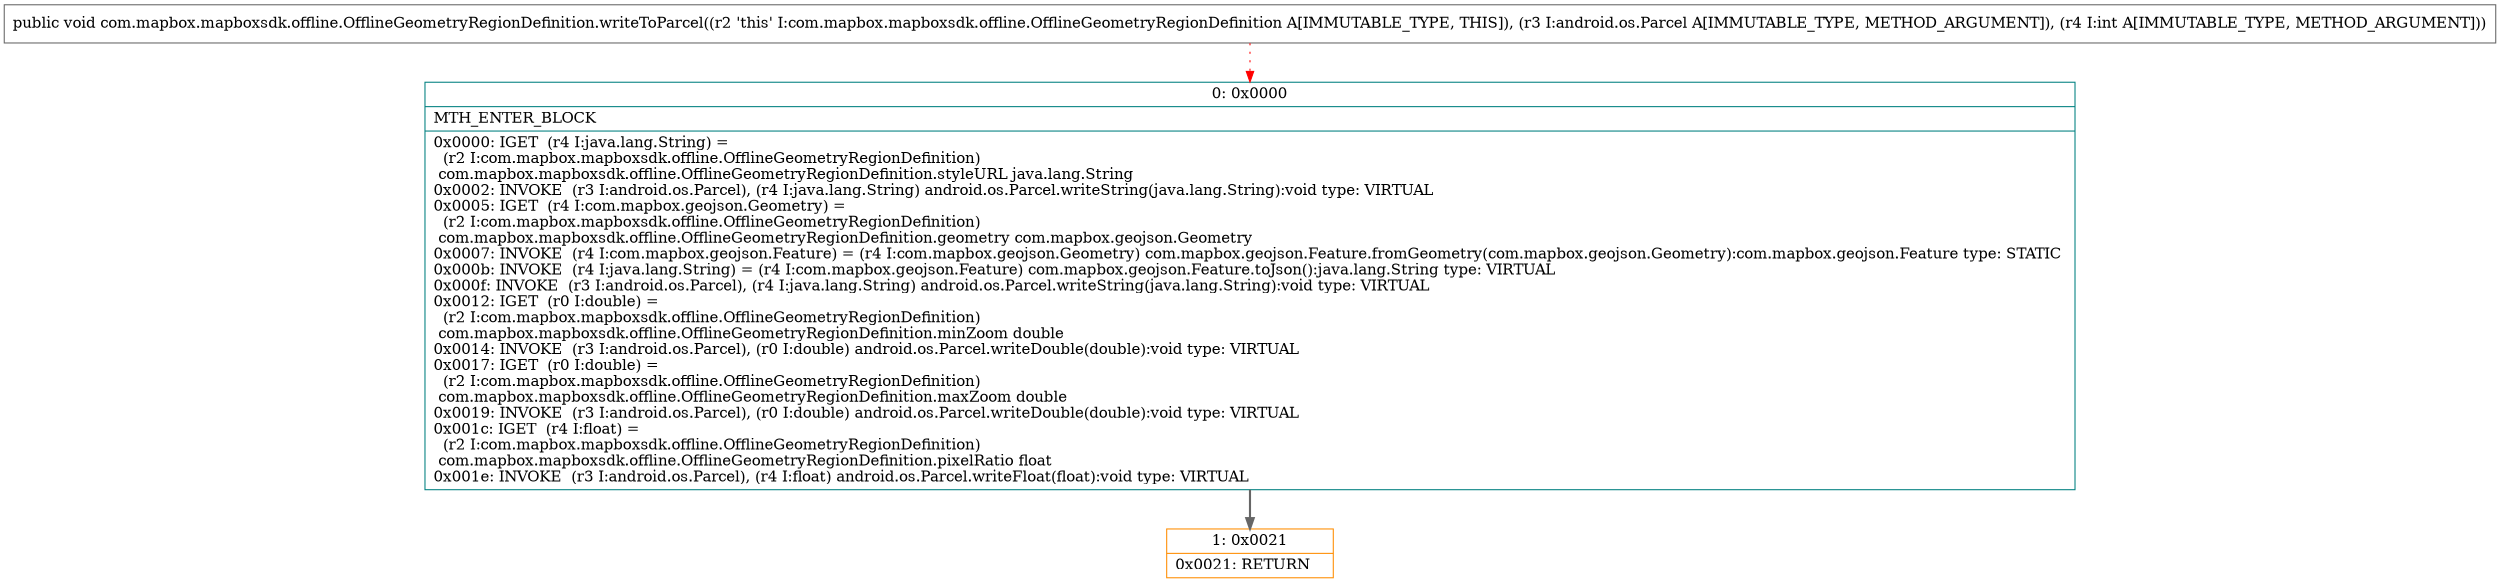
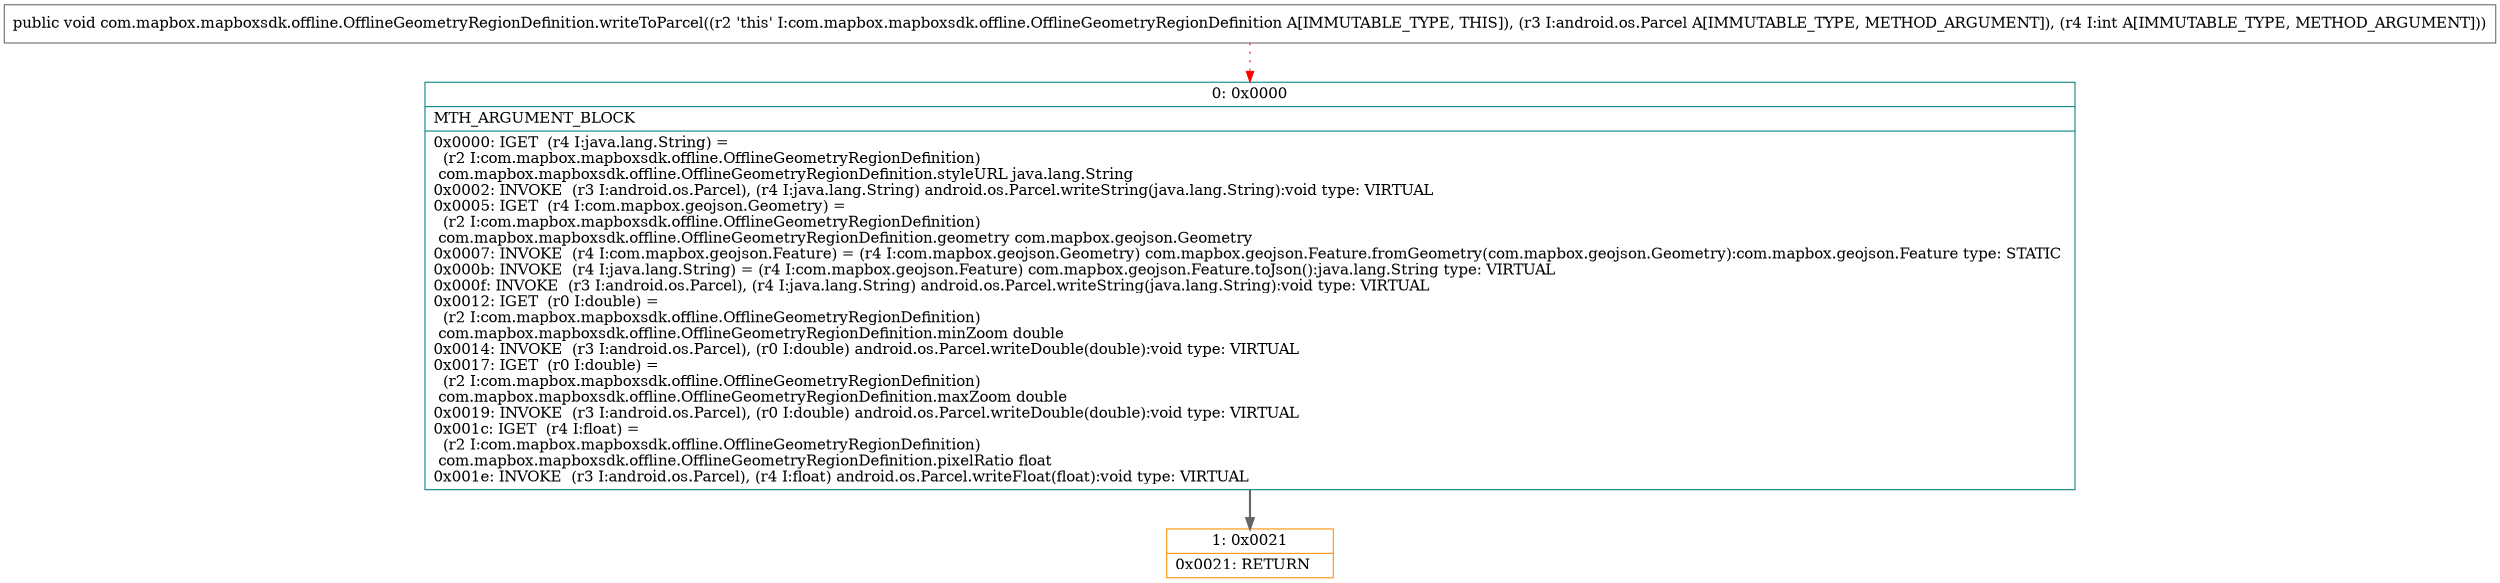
node "0: 0x0000": text "MTH_ENTER_BLOCK" -> "MTH_ARGUMENT_BLOCK"
